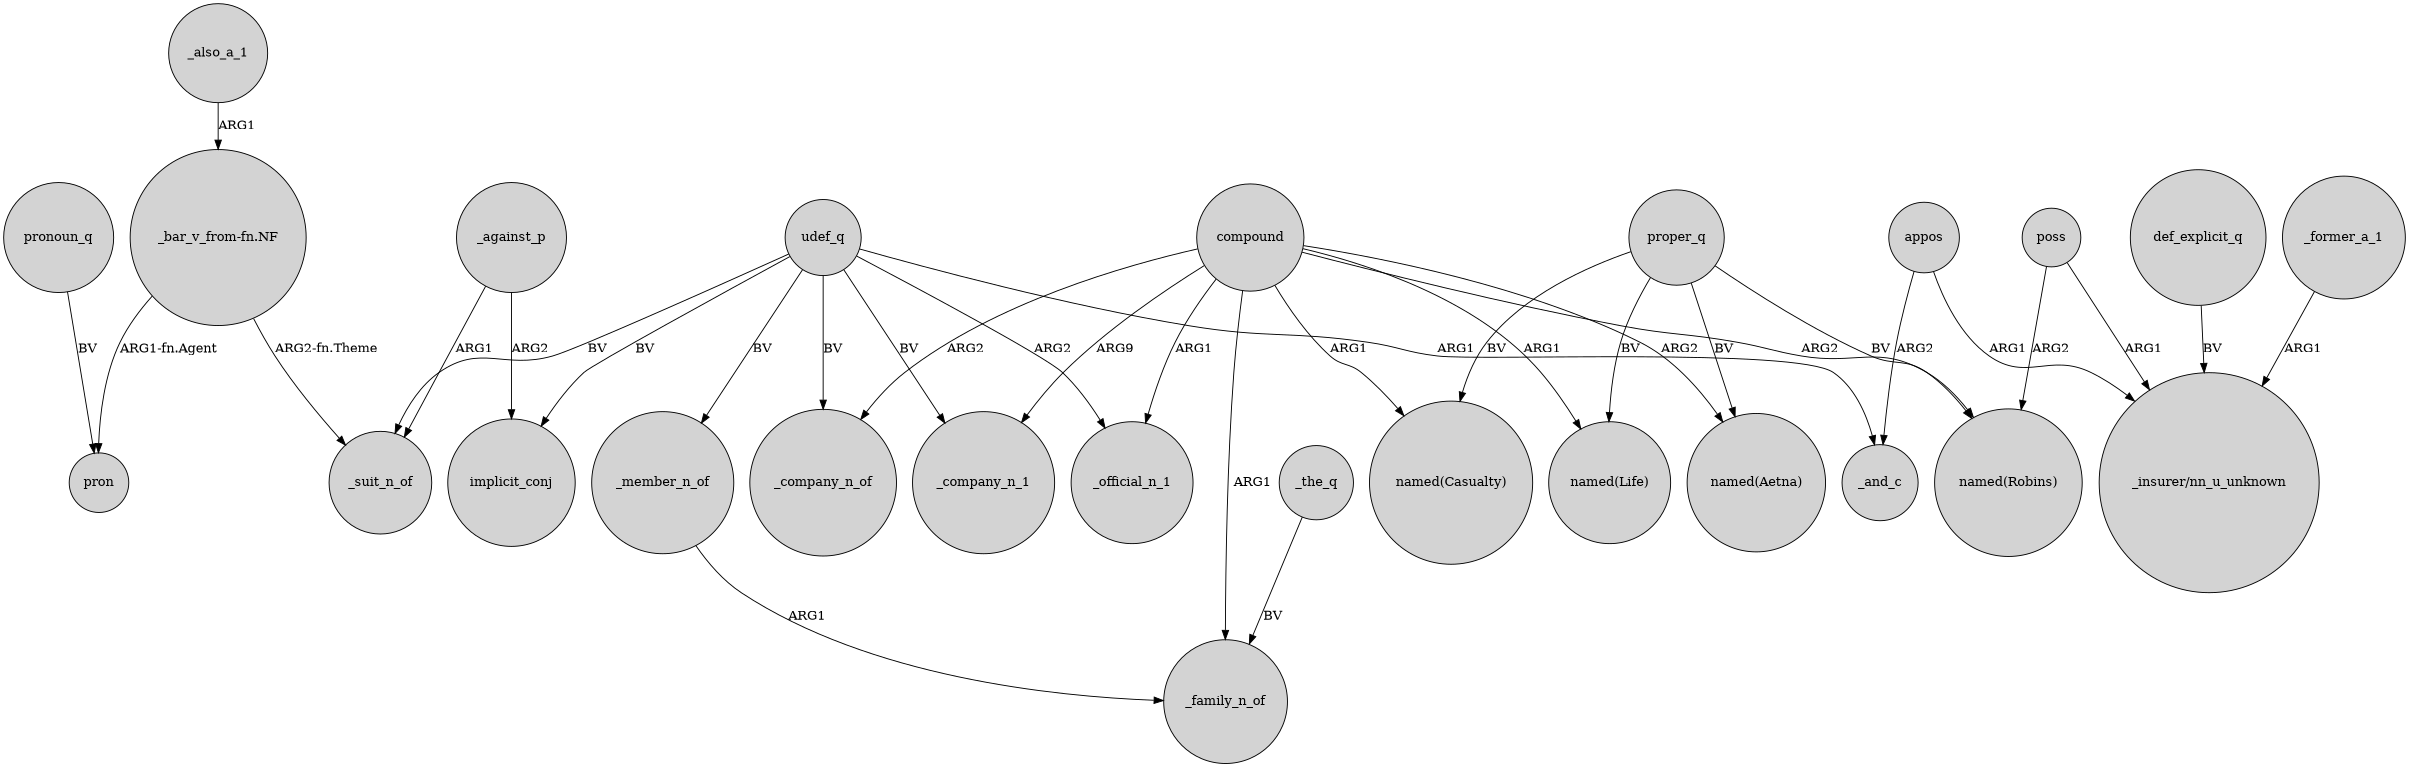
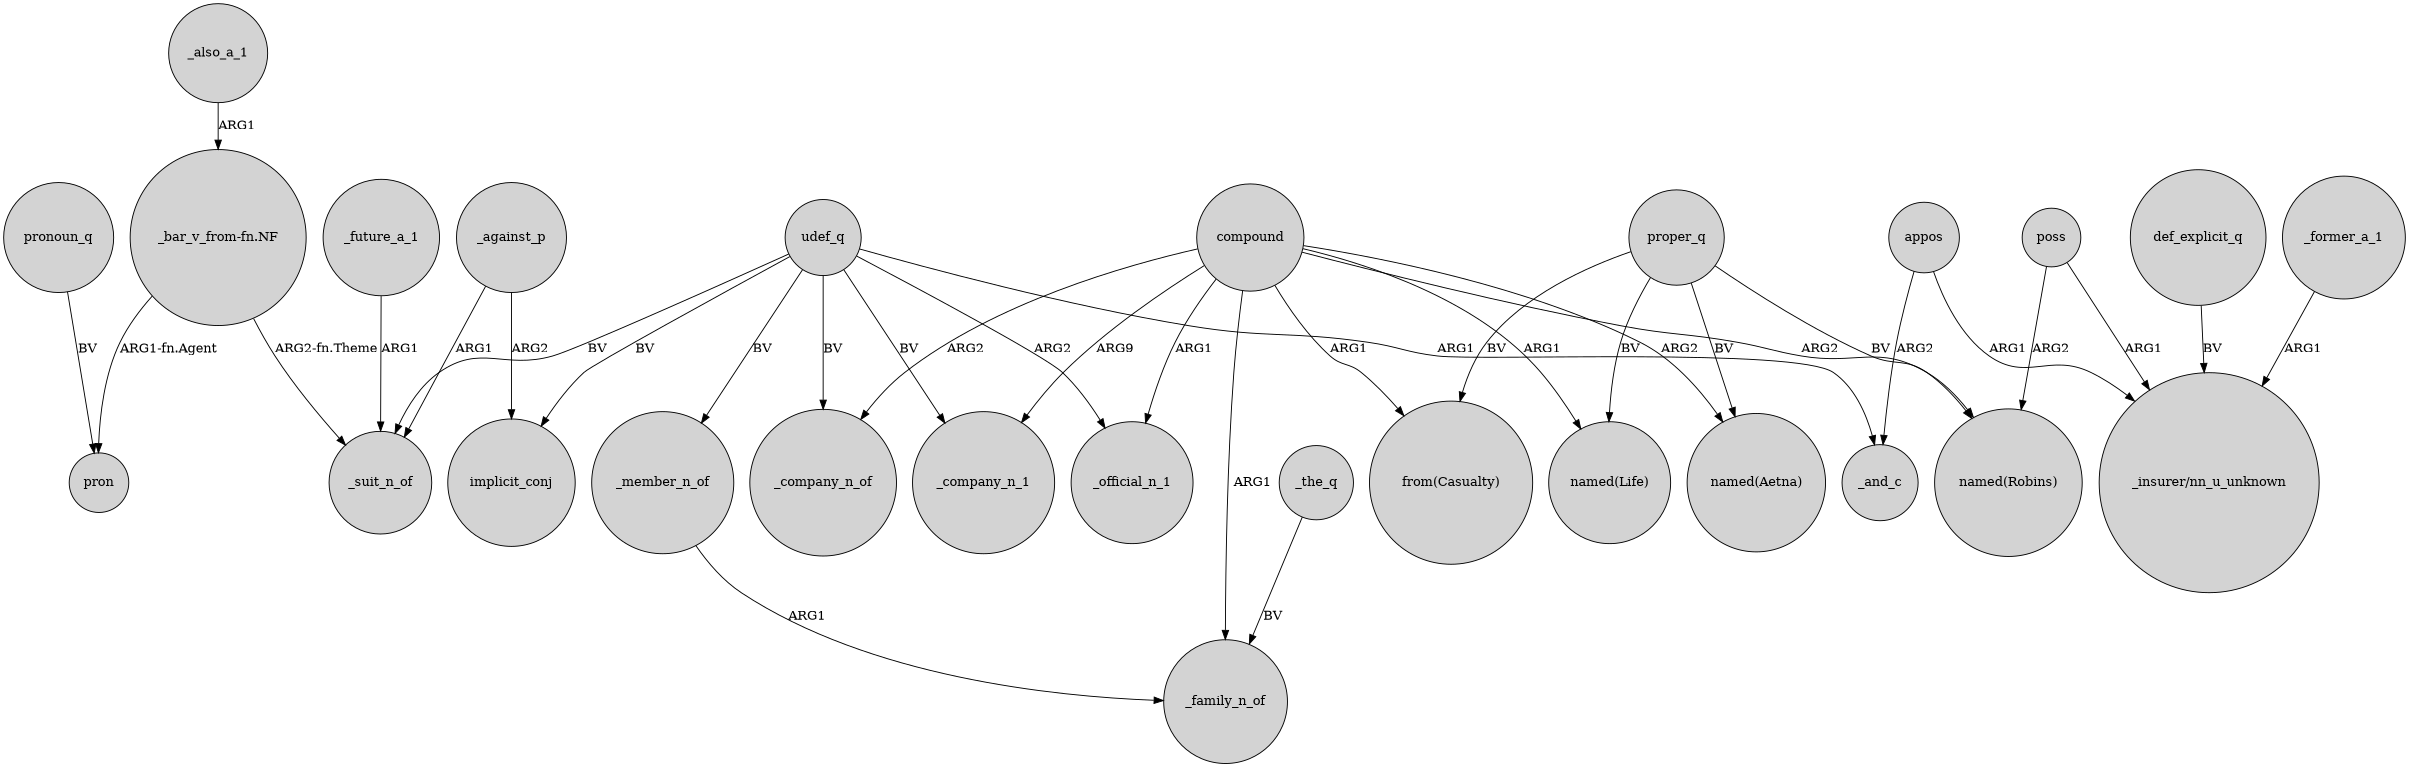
node "_future_a_1": added
node "named(Casualty)": label "named(Casualty)" -> "from(Casualty)"
